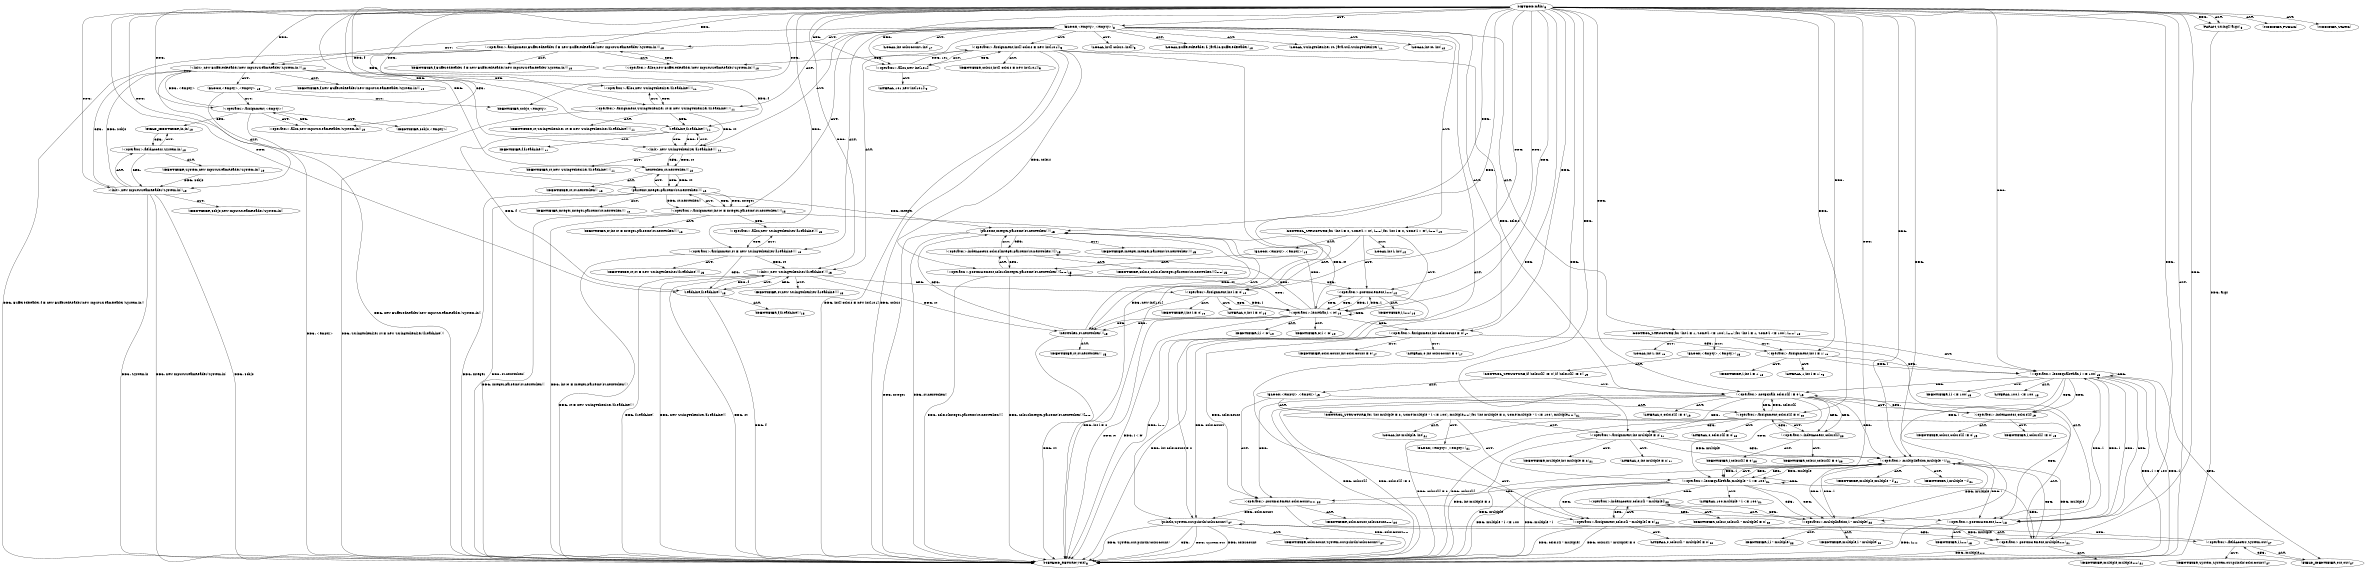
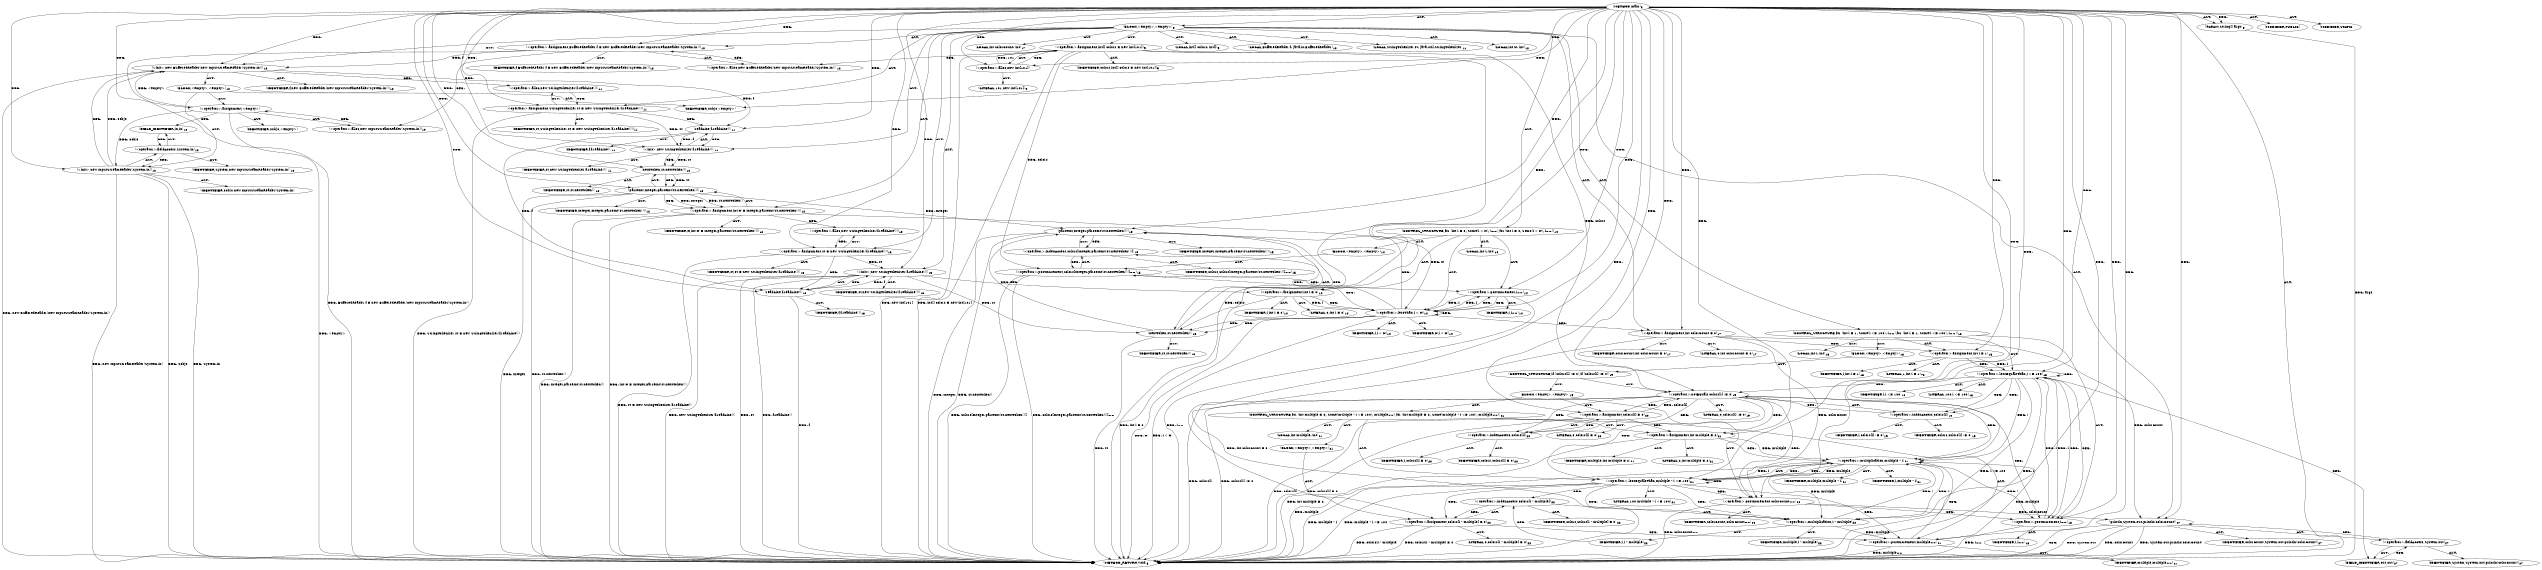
edge "(METHOD,main)" -> "(<operator>.postIncrement,colorCount++)": added, label "DDG:"
edge "(IDENTIFIER,System,new InputStreamReader(System.in))" -> "(<init>,new InputStreamReader(System.in))": now "(<operator>.assignment,<empty>)" -> "(<init>,new InputStreamReader(System.in))"
edge "(<operator>.multiplication,i * multiple)" -> "(<operator>.indexAccess,colors[i * multiple])": now "(IDENTIFIER,i,i * multiple)" -> "(<operator>.indexAccess,colors[i * multiple])"
